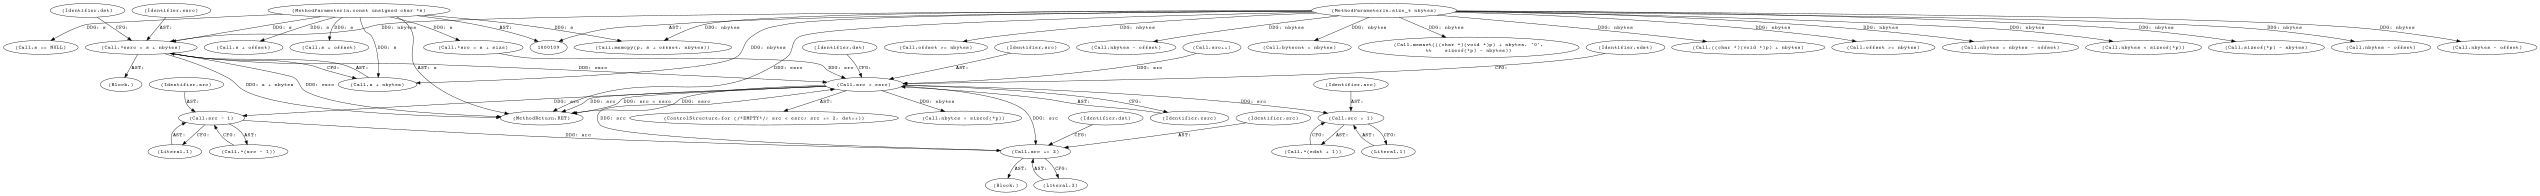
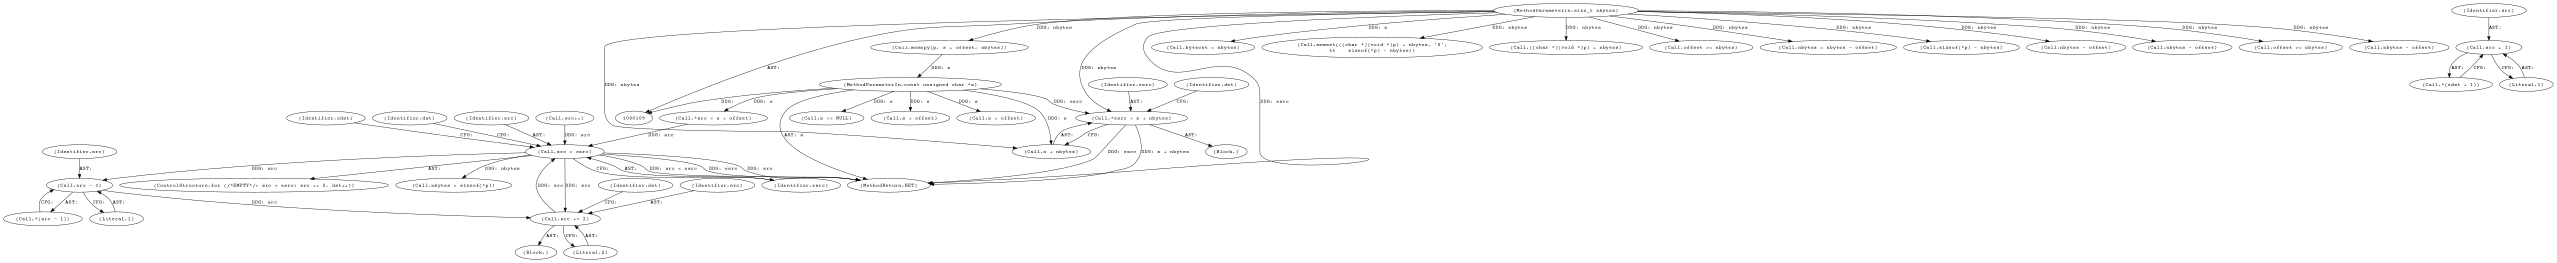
edge "(MethodParameterIn,const unsigned char *s)" -> "(Call,memcpy(p, s + offset, nbytes))": reversed
edge "(MethodParameterIn,const unsigned char *s)" -> "(Call,*esrc = s + nbytes)": label "DDG: s" -> "DDG: esrc"
edge "(MethodParameterIn,const unsigned char *s)" -> "1000109": label "AST: " -> "DDG: "
edge "(MethodParameterIn,size_t nbytes)" -> "(Call,bytecnt = nbytes)": label "DDG: nbytes" -> "DDG: s"
node "(Call,*src = s + size)": label "(Call,*src = s + size)" -> "(Call,*src = s + offset)"
node "(Call,nbytes < sizeof(*p))": removed
edge "(Call,*esrc = s + nbytes)" -> "(Call,src < esrc)": removed, label "DDG: esrc"
edge "(Call,src < esrc)" -> "(Call,src + 1)": removed, label "DDG: src"
